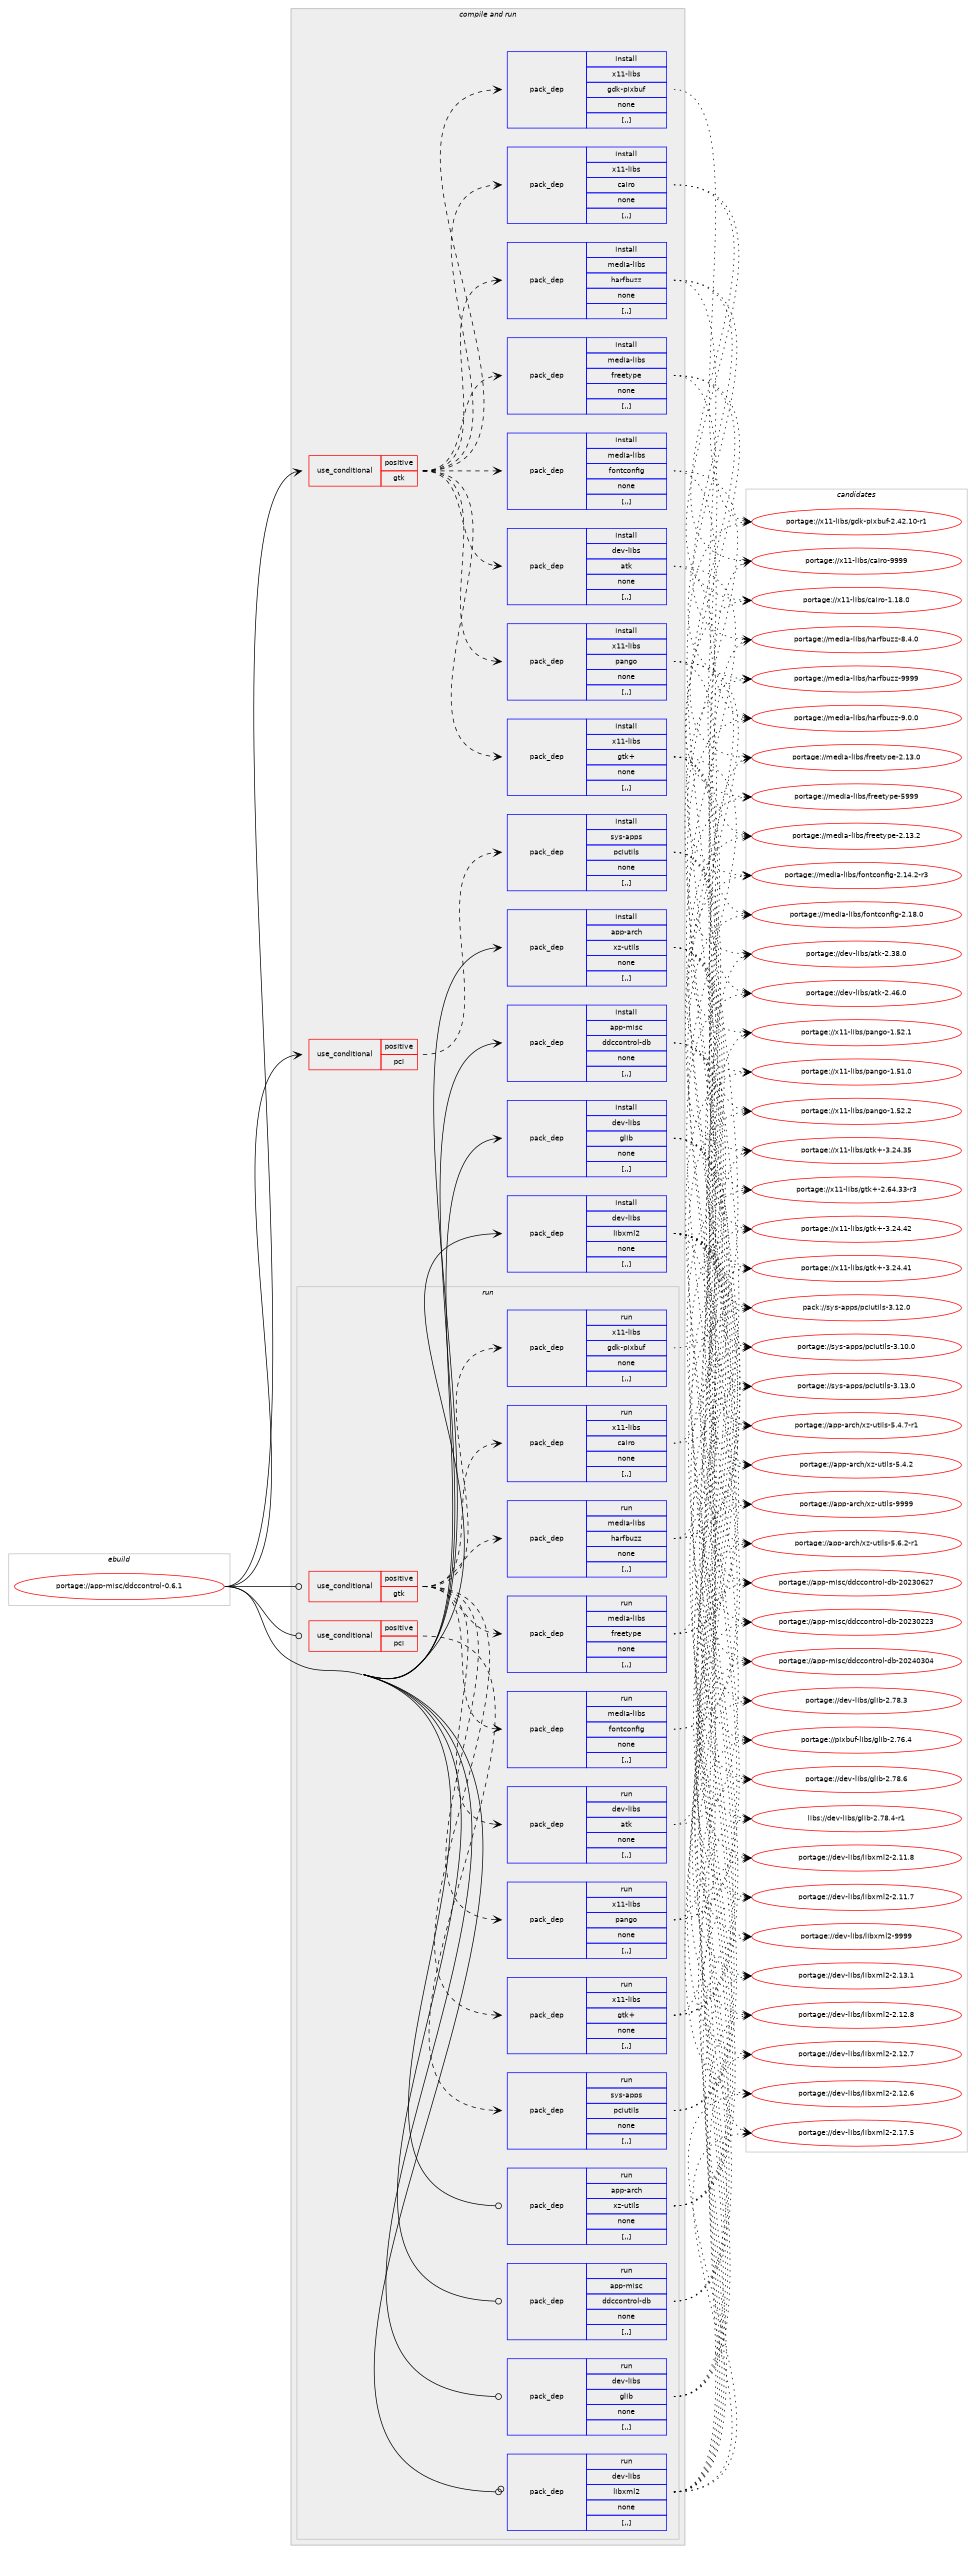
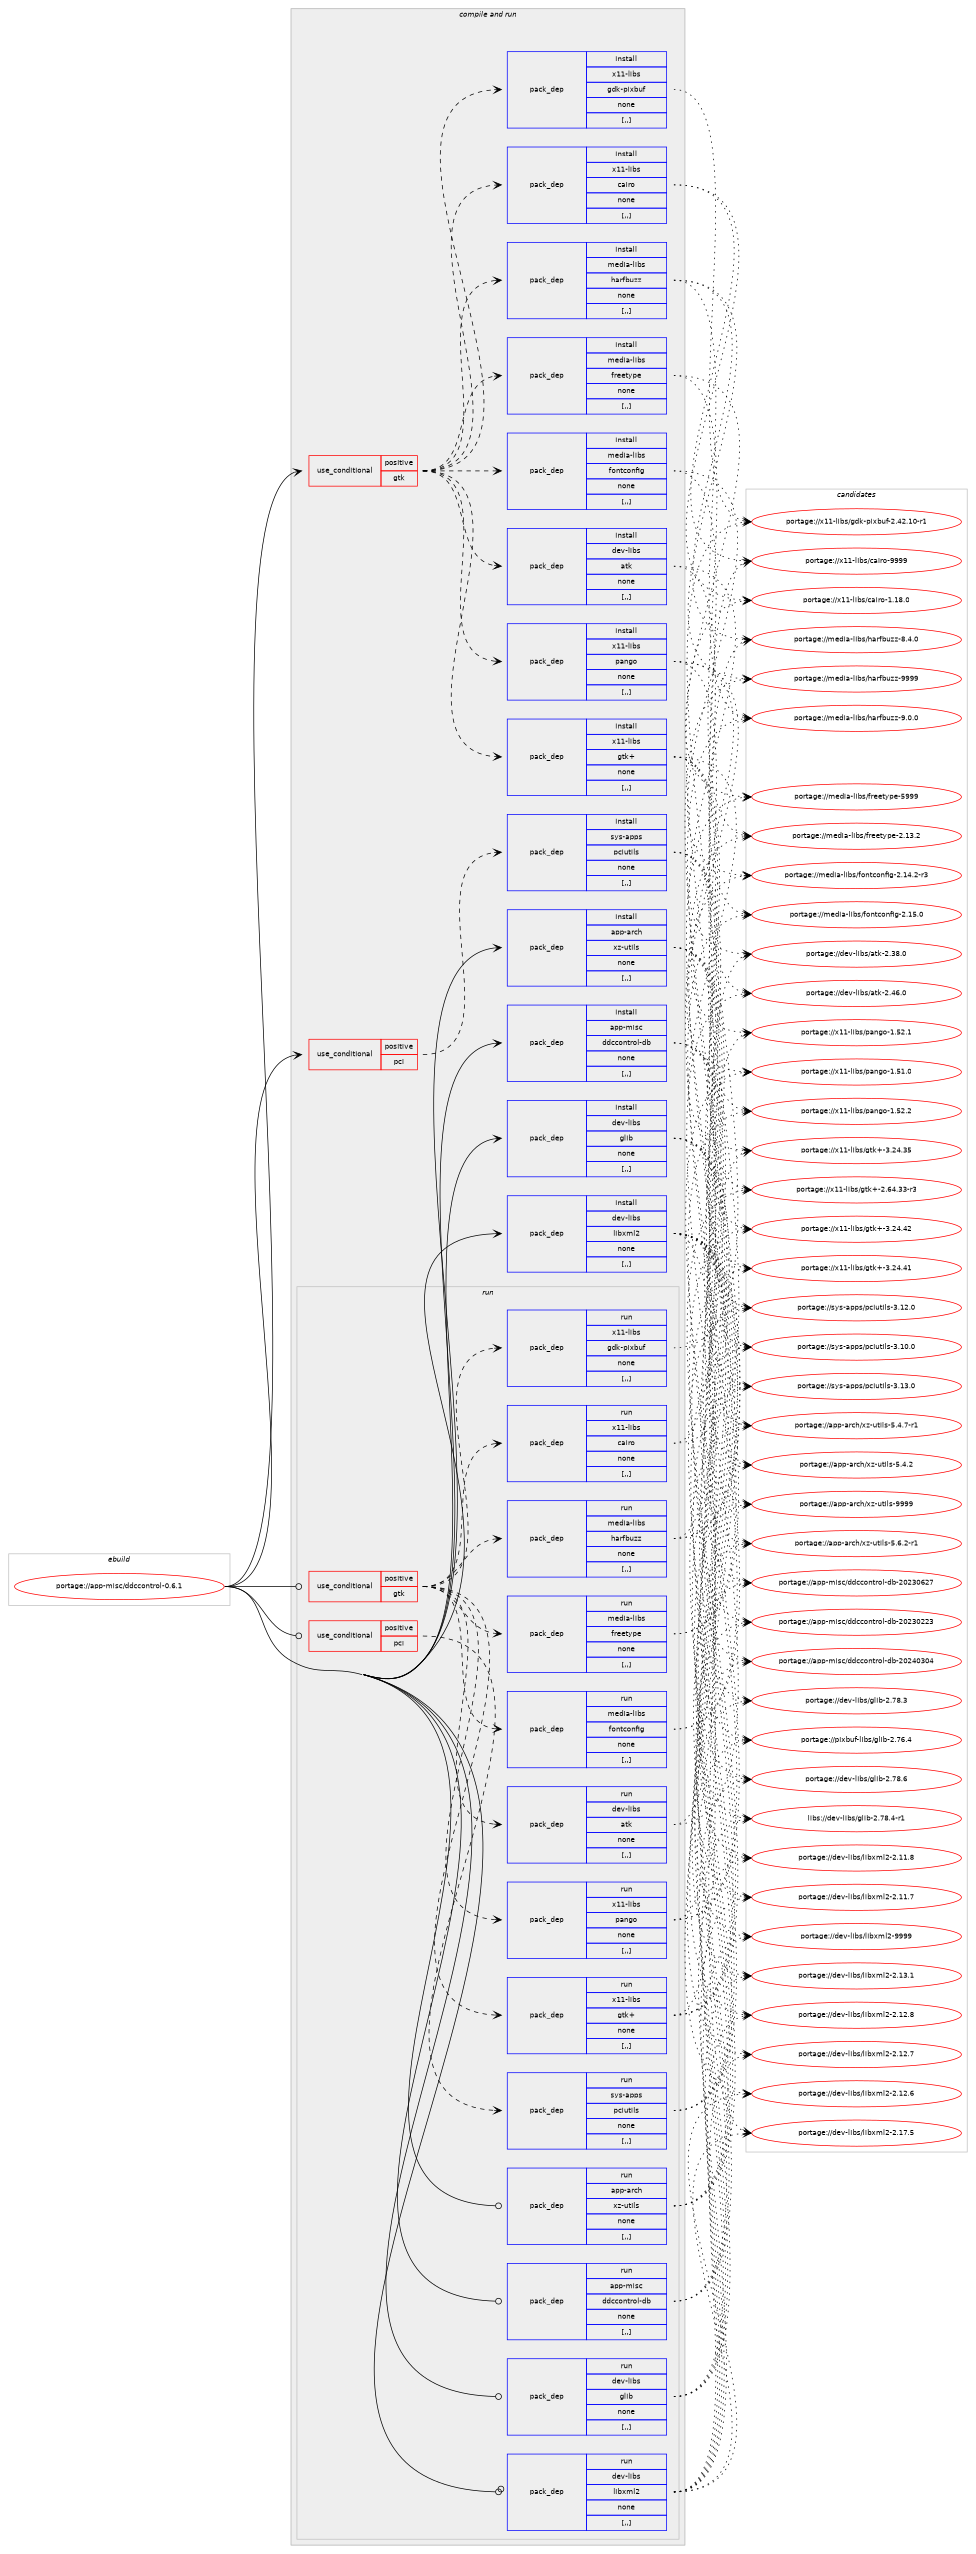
node "portage://media-libs/freetype-2.13.0": removed
node "portage://media-libs/fontconfig-2.18.0": label "portage://media-libs/fontconfig-2.18.0" -> "portage://media-libs/fontconfig-2.15.0"
node "pack://sys-apps/pciutils-3.12.0": label "pack://sys-apps/pciutils-3.12.0" -> "portage://sys-apps/pciutils-3.12.0"
